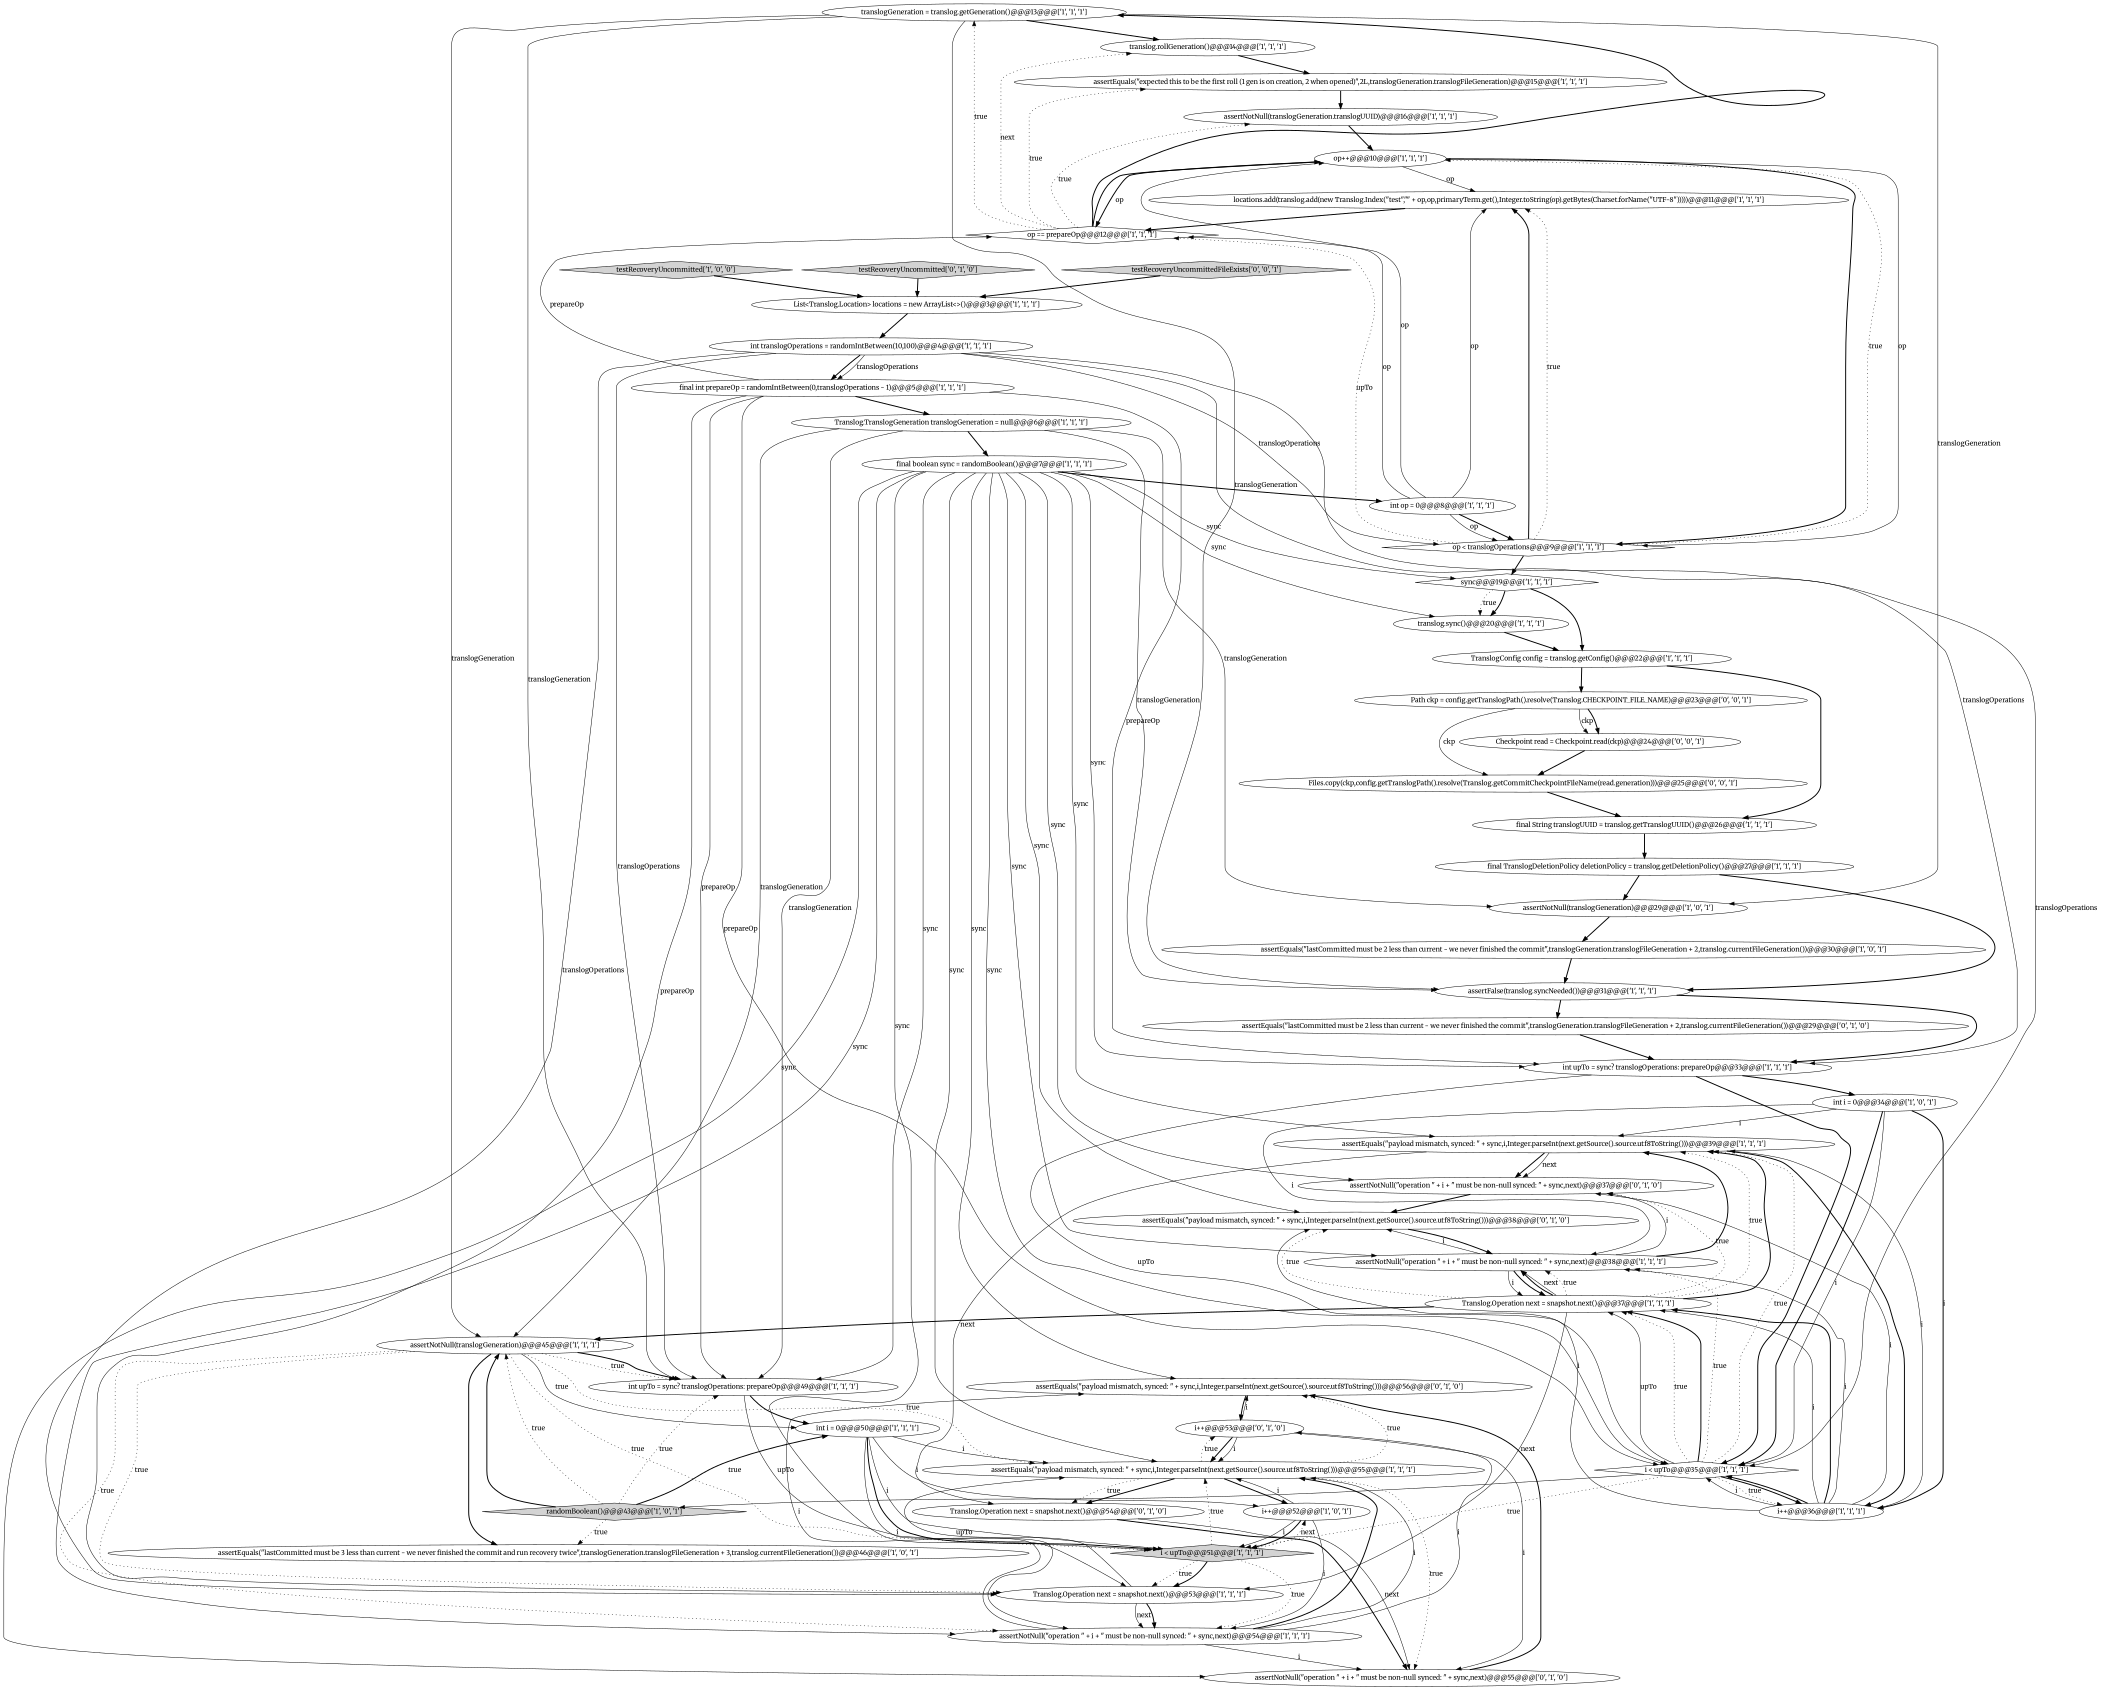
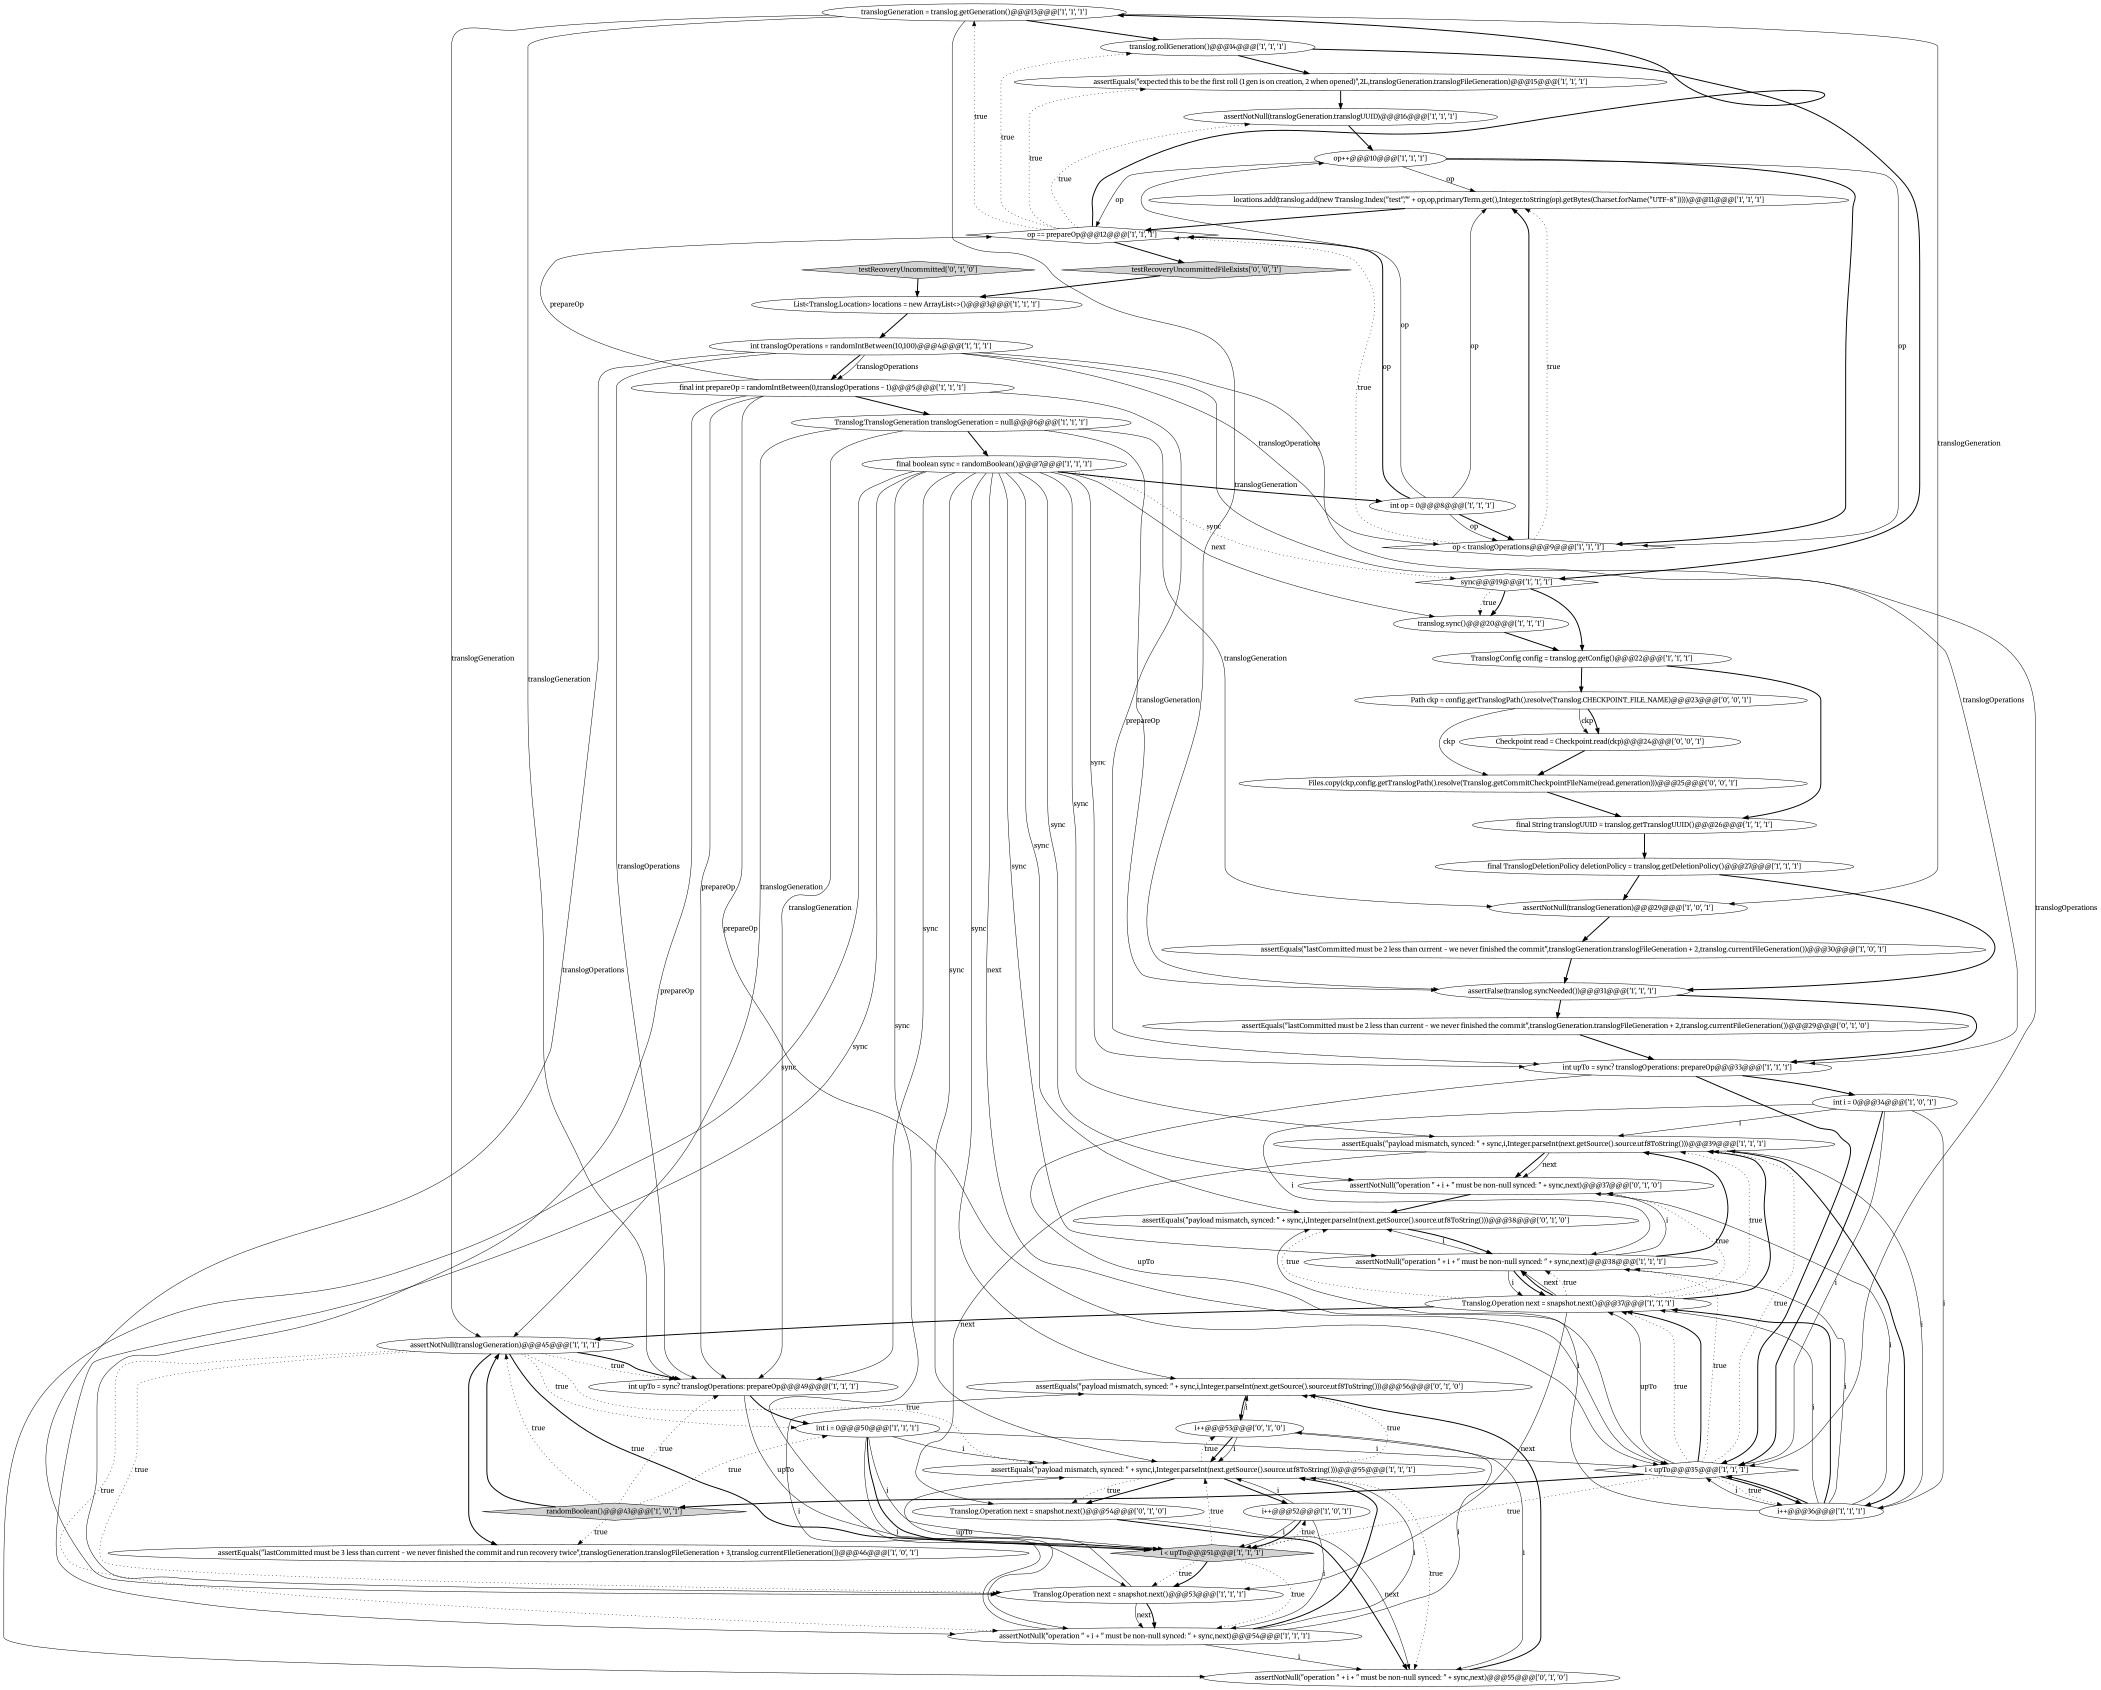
edge "op == prepareOp@@@12@@@['1', '1', '1']" -> "translog.rollGeneration()@@@14@@@['1', '1', '1']": label "next" -> "true"
edge "op++@@@10@@@['1', '1', '1']" -> "op == prepareOp@@@12@@@['1', '1', '1']": style bold -> solid
edge "op == prepareOp@@@12@@@['1', '1', '1']" -> "op++@@@10@@@['1', '1', '1']": now "op == prepareOp@@@12@@@['1', '1', '1']" -> "testRecoveryUncommittedFileExists['0', '0', '1']"
edge "op < translogOperations@@@9@@@['1', '1', '1']" -> "op++@@@10@@@['1', '1', '1']": removed, label "true"
node "testRecoveryUncommitted['1', '0', '0']": removed
edge "int op = 0@@@8@@@['1', '1', '1']" -> "op == prepareOp@@@12@@@['1', '1', '1']": style solid -> bold
edge "op < translogOperations@@@9@@@['1', '1', '1']" -> "op == prepareOp@@@12@@@['1', '1', '1']": label "upTo" -> "true"
edge "final boolean sync = randomBoolean()@@@7@@@['1', '1', '1']" -> "translog.sync()@@@20@@@['1', '1', '1']": label "sync" -> "next"
edge "final boolean sync = randomBoolean()@@@7@@@['1', '1', '1']" -> "sync@@@19@@@['1', '1', '1']": style solid -> dotted
edge "op < translogOperations@@@9@@@['1', '1', '1']" -> "sync@@@19@@@['1', '1', '1']": now "translog.rollGeneration()@@@14@@@['1', '1', '1']" -> "sync@@@19@@@['1', '1', '1']"
edge "final boolean sync = randomBoolean()@@@7@@@['1', '1', '1']" -> "i < upTo@@@35@@@['1', '1', '1']": label "sync" -> "next"
edge "int i = 0@@@34@@@['1', '0', '1']" -> "i++@@@36@@@['1', '1', '1']": style bold -> solid
edge "assertNotNull(translogGeneration)@@@45@@@['1', '1', '1']" -> "int i = 0@@@50@@@['1', '1', '1']": style solid -> dotted
edge "randomBoolean()@@@43@@@['1', '0', '1']" -> "int i = 0@@@50@@@['1', '1', '1']": style bold -> dotted
edge "int i = 0@@@50@@@['1', '1', '1']" -> "i++@@@52@@@['1', '0', '1']": now "int i = 0@@@50@@@['1', '1', '1']" -> "i < upTo@@@35@@@['1', '1', '1']"
edge "i < upTo@@@35@@@['1', '1', '1']" -> "randomBoolean()@@@43@@@['1', '0', '1']": style solid -> bold
edge "assertNotNull(translogGeneration)@@@45@@@['1', '1', '1']" -> "i < upTo@@@51@@@['1', '1', '1']": style dotted -> bold
edge "i < upTo@@@51@@@['1', '1', '1']" -> "i++@@@52@@@['1', '0', '1']": label "next" -> "true"
